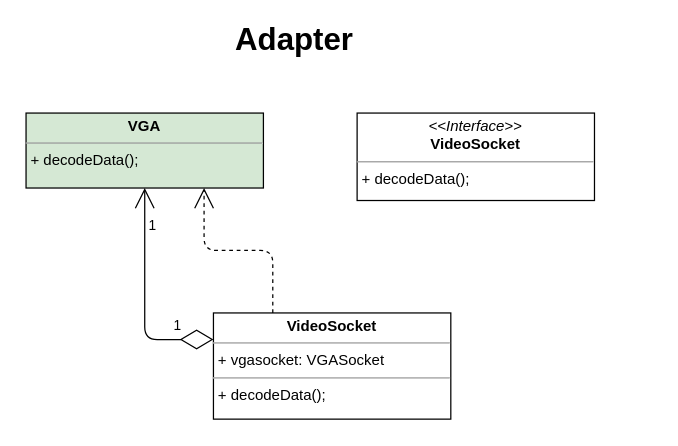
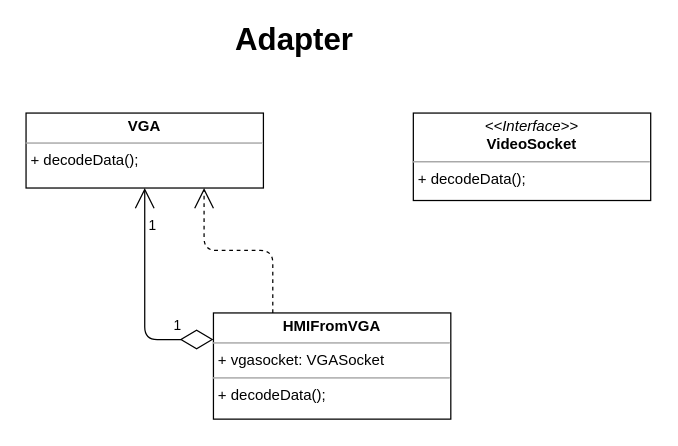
node "VGA + decodeData();": fillcolor #d5e8d4 -> #ffffff
node "<<Interface>> VideoSocket + decodeData();": moved (476, 157) -> (532, 157)
node "VideoSocket + vgasocket: VGASocket + decodeData();": label "VideoSocket + vgasocket: VGASocket + decodeData();" -> "HMIFromVGA + vgasocket: VGASocket + decodeData();"
